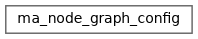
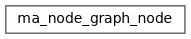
node "ma_node_graph_config": label "ma_node_graph_config" -> "ma_node_graph_node"
